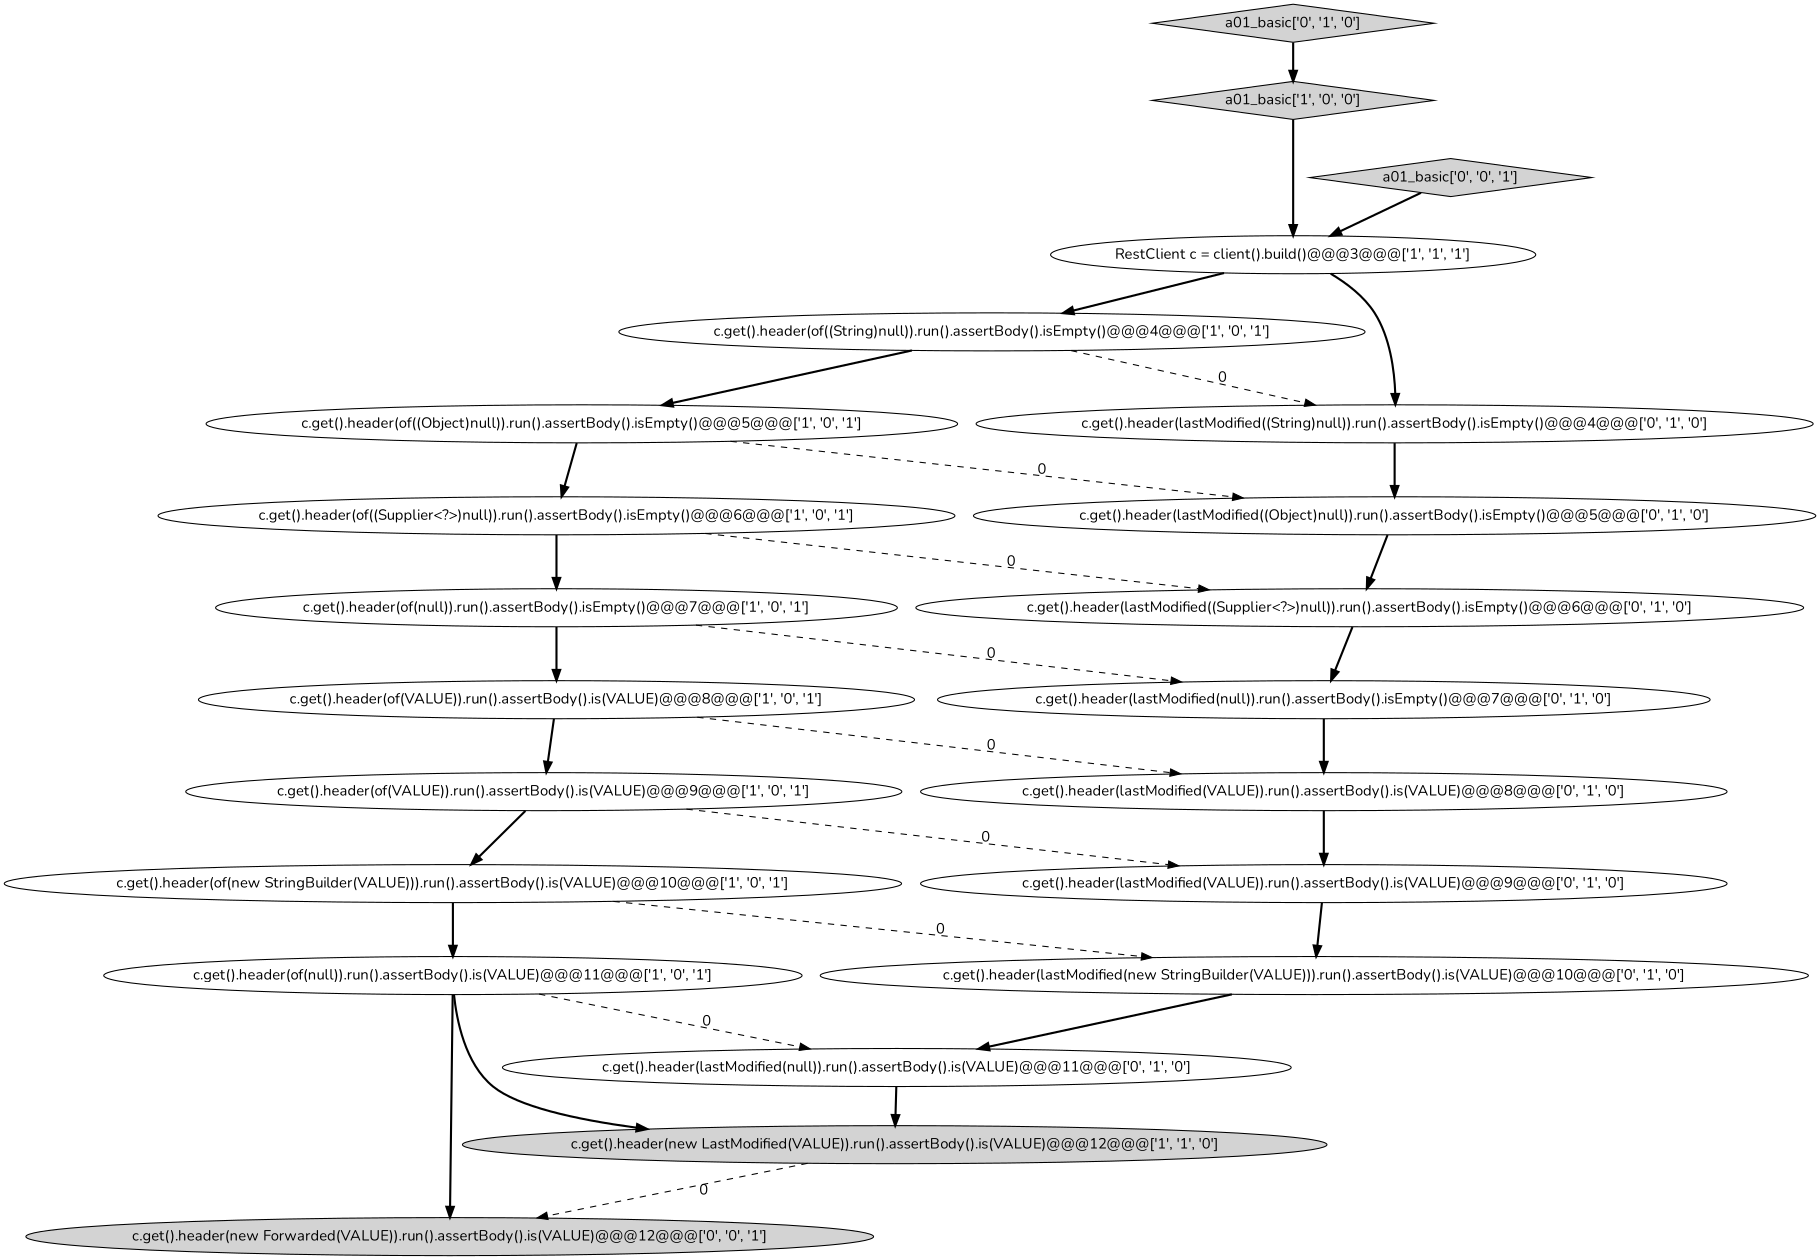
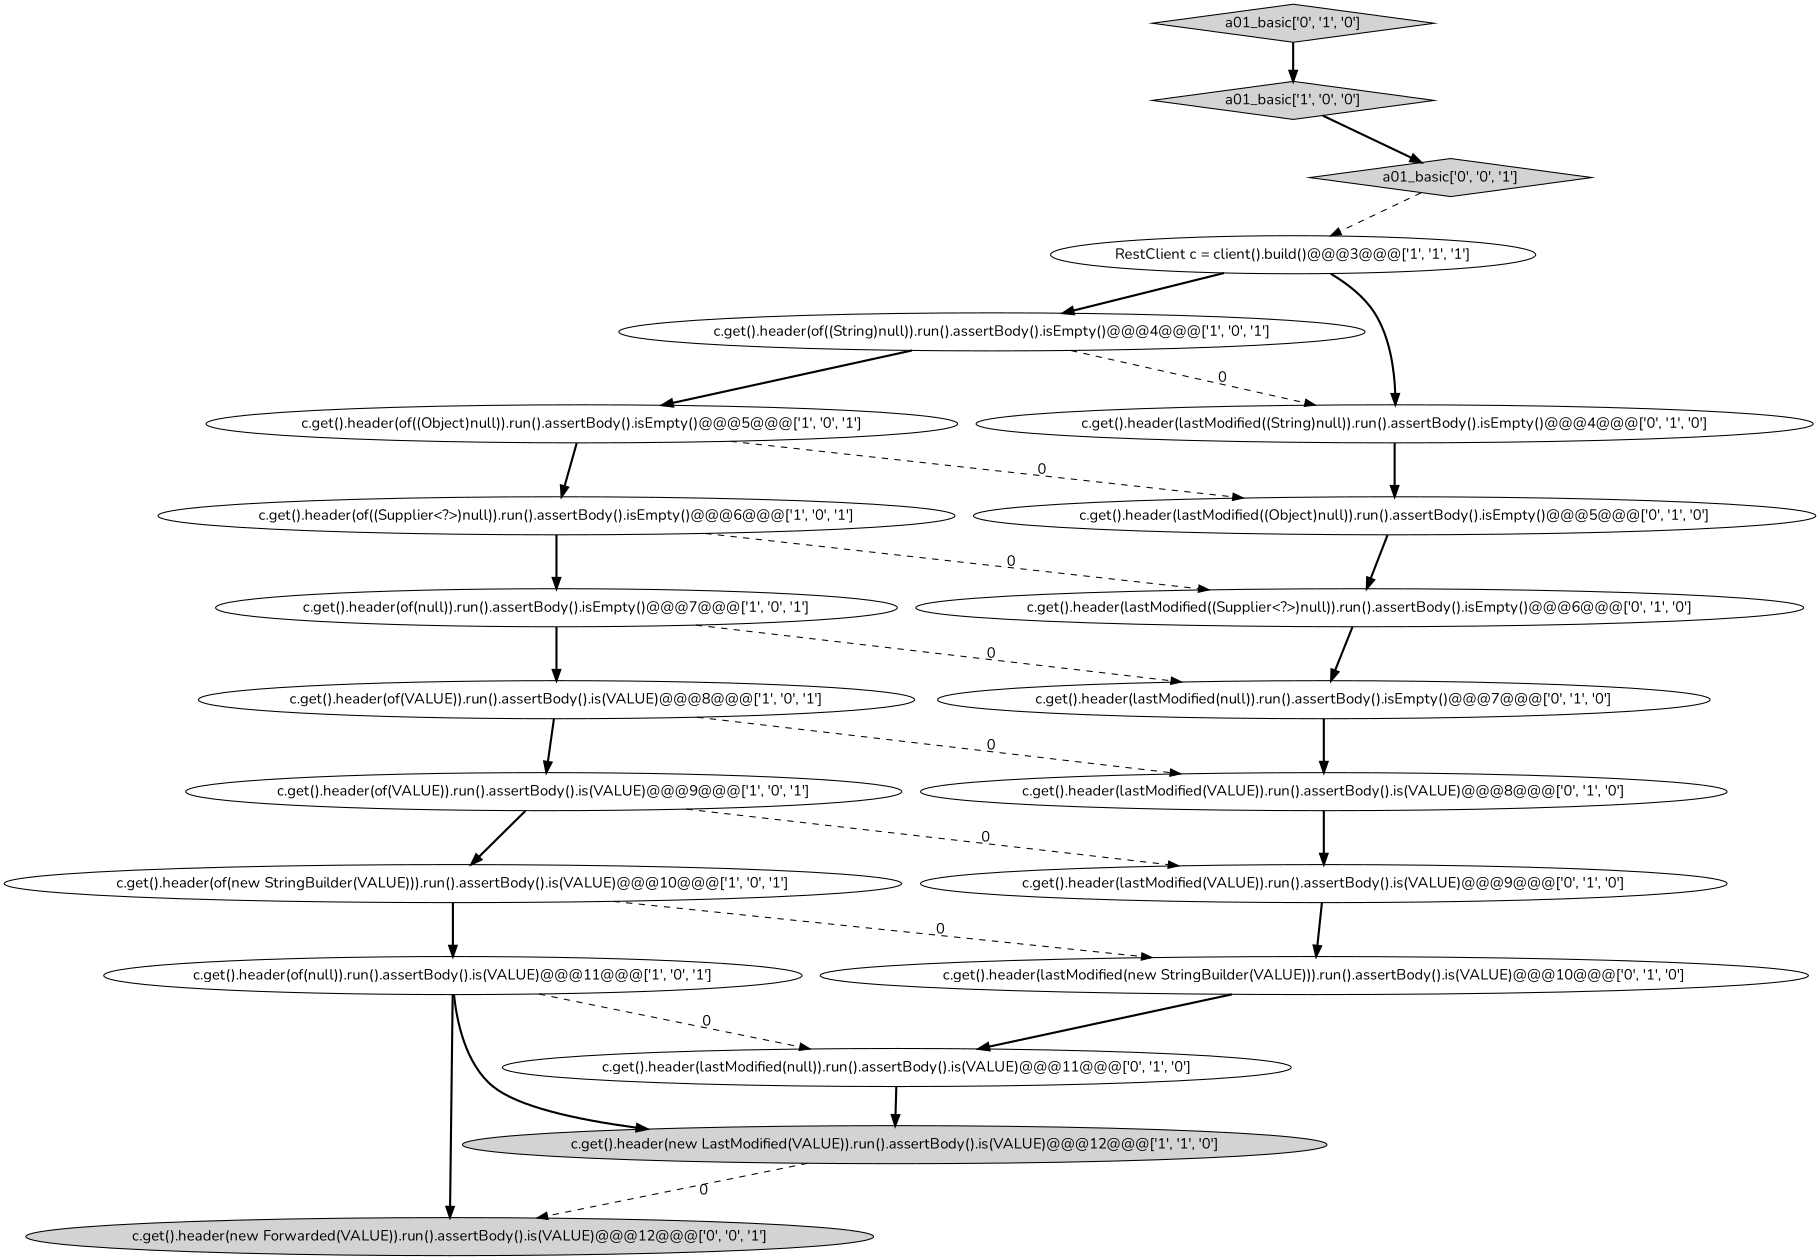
edge "a01_basic['1', '0', '0']" -> "RestClient c = client().build()@@@3@@@['1', '1', '1']": now "a01_basic['1', '0', '0']" -> "a01_basic['0', '0', '1']"
edge "a01_basic['0', '0', '1']" -> "RestClient c = client().build()@@@3@@@['1', '1', '1']": style bold -> dashed
